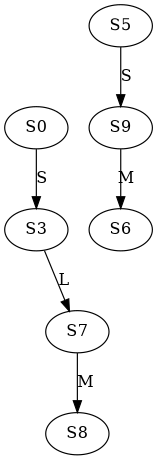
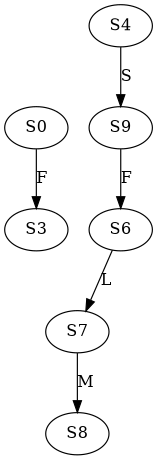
node "S5": label "S5" -> "S4"
edge "S0" -> "S3": label "S" -> "F"
edge "S9" -> "S6": label "M" -> "F"
edge "S3" -> "S7": now "S6" -> "S7"
